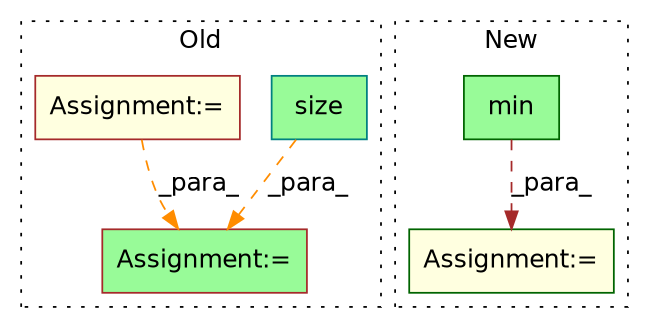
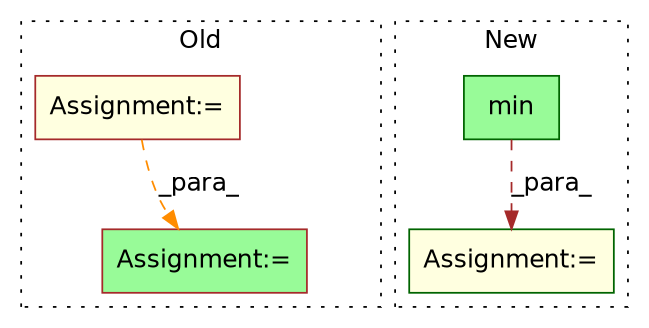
node "size": removed
